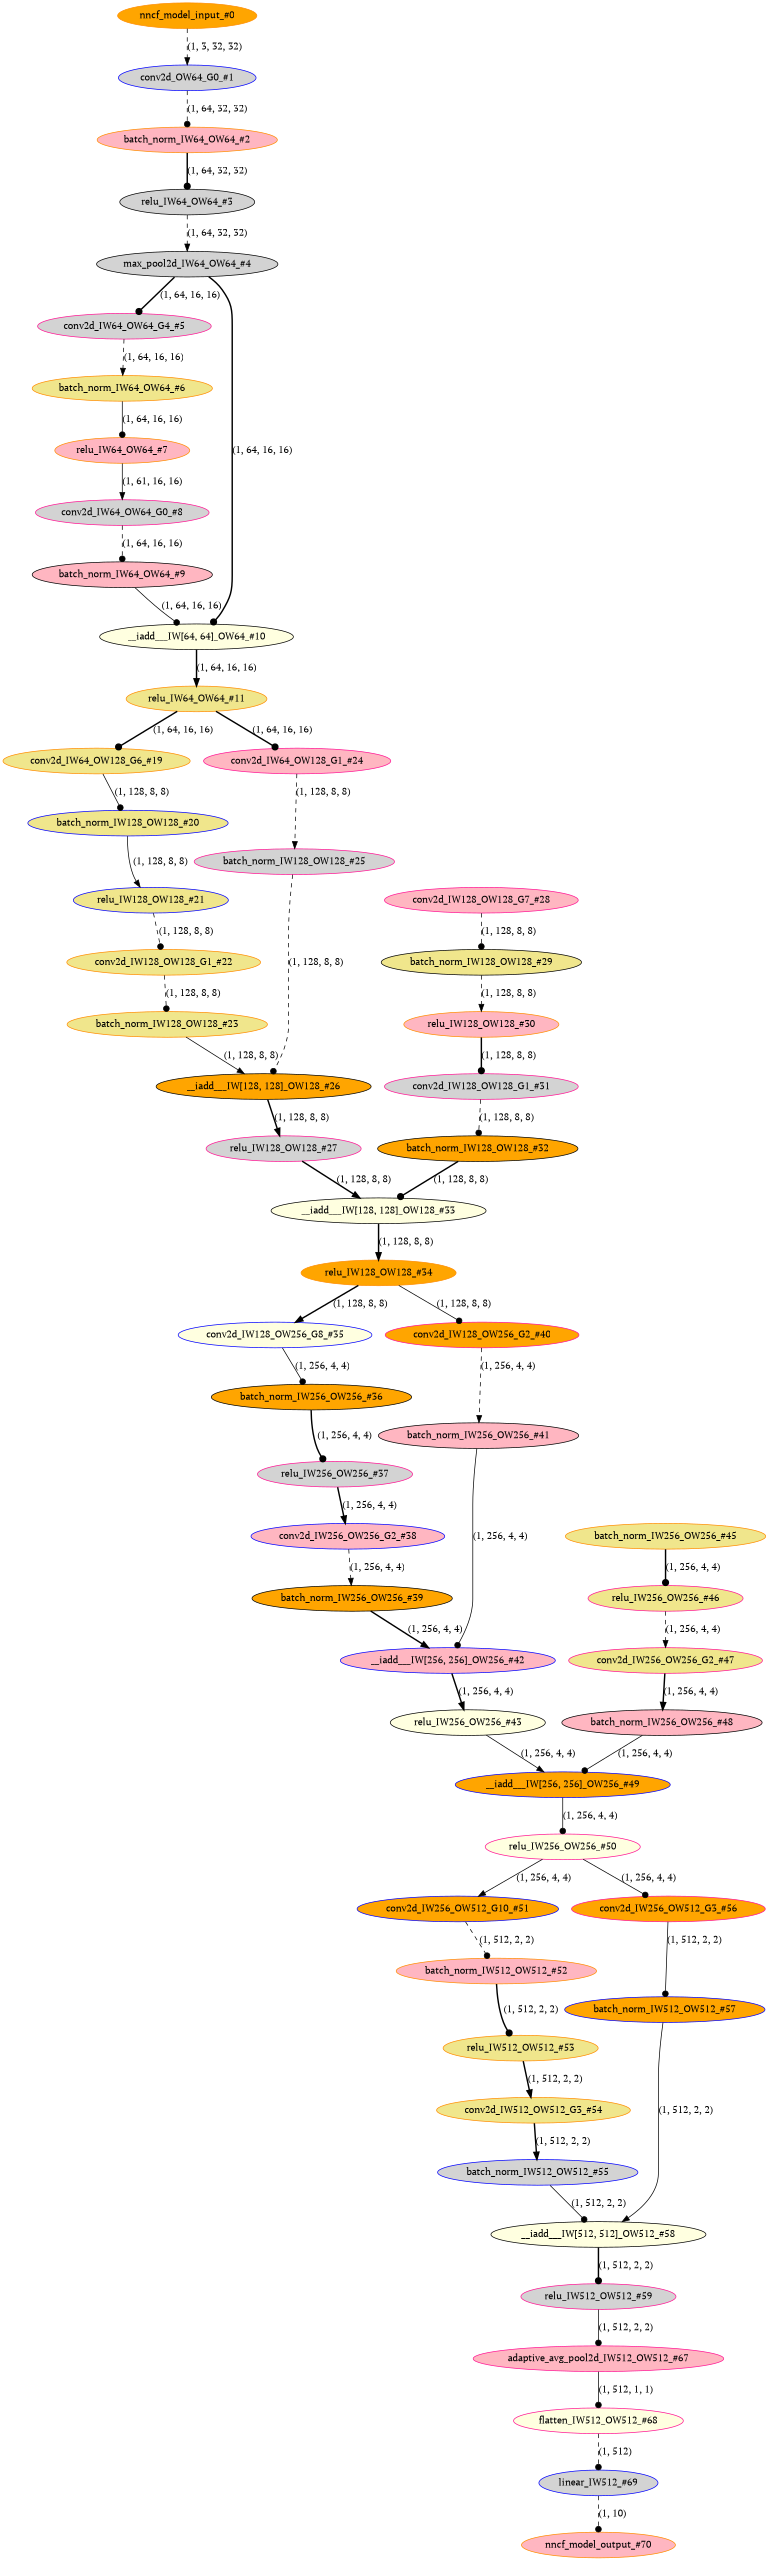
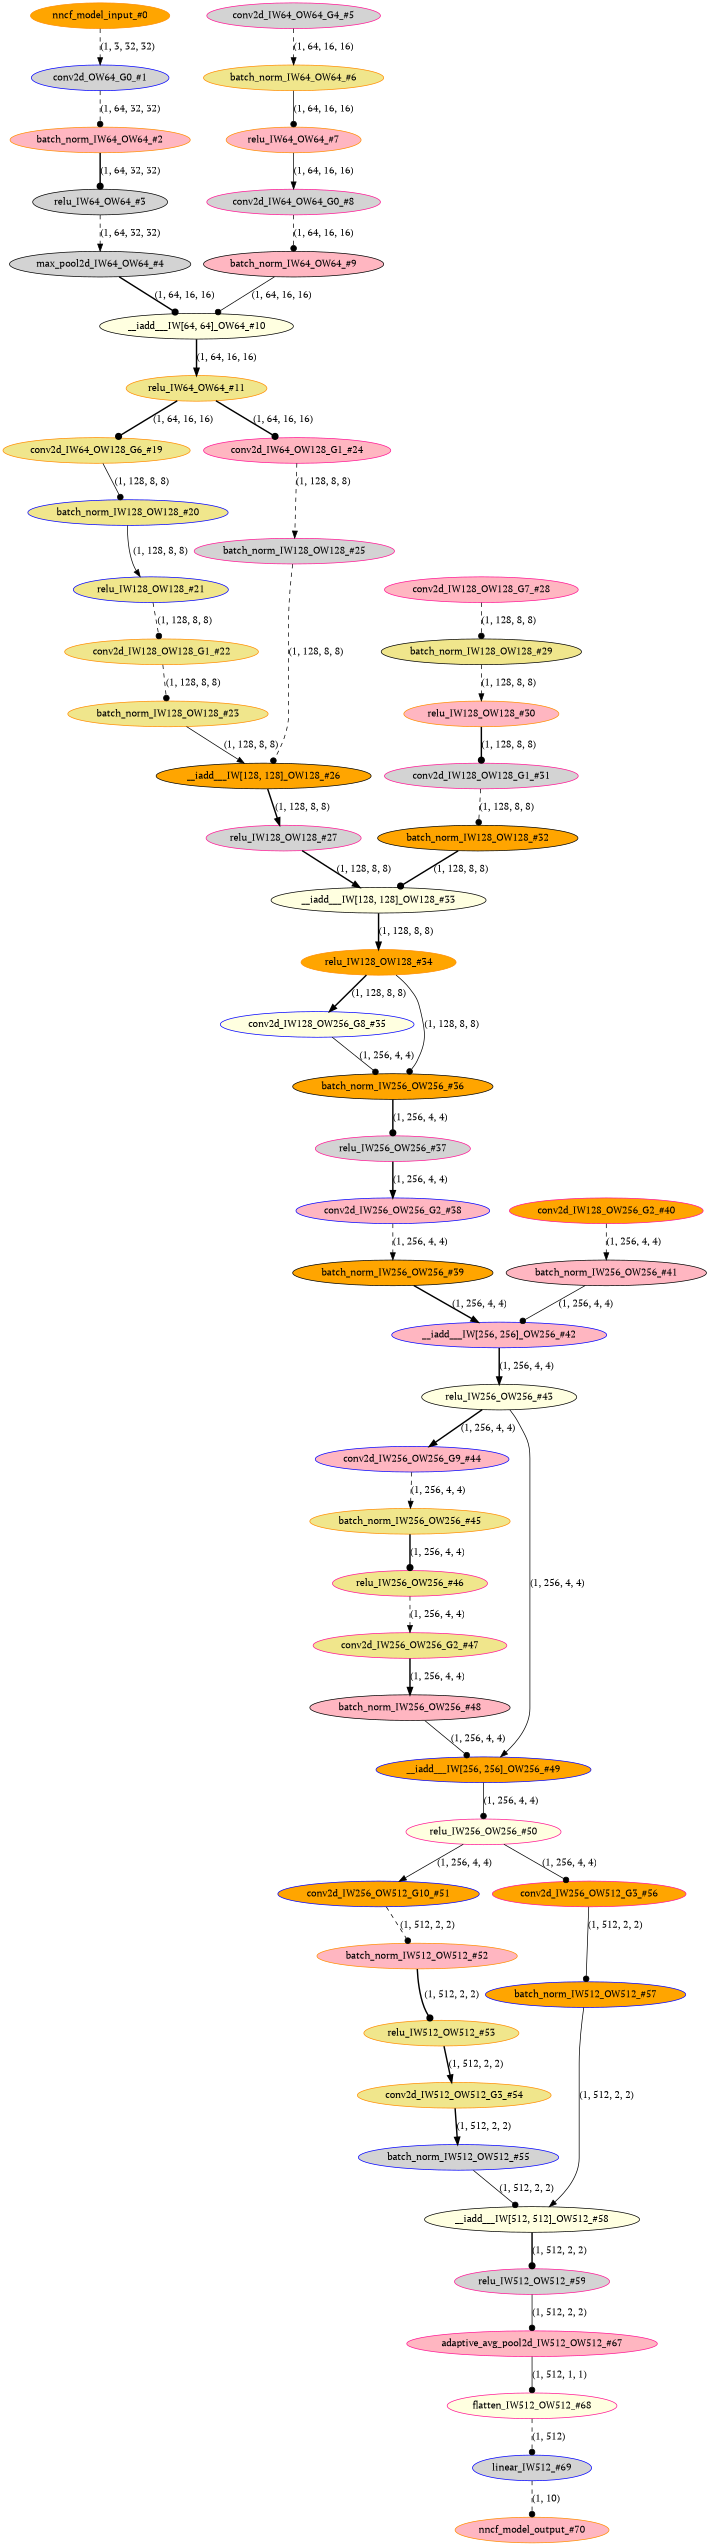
edge "max_pool2d_IW64_OW64_#4" -> "conv2d_IW64_OW64_G4_#5": removed, label "(1, 64, 16, 16)"
edge "relu_IW64_OW64_#7" -> "conv2d_IW64_OW64_G0_#8": label "(1, 61, 16, 16)" -> "(1, 64, 16, 16)"
edge "relu_IW128_OW128_#34" -> "conv2d_IW128_OW256_G2_#40": now "relu_IW128_OW128_#34" -> "batch_norm_IW256_OW256_#36"
node "conv2d_IW256_OW256_G9_#44": added
